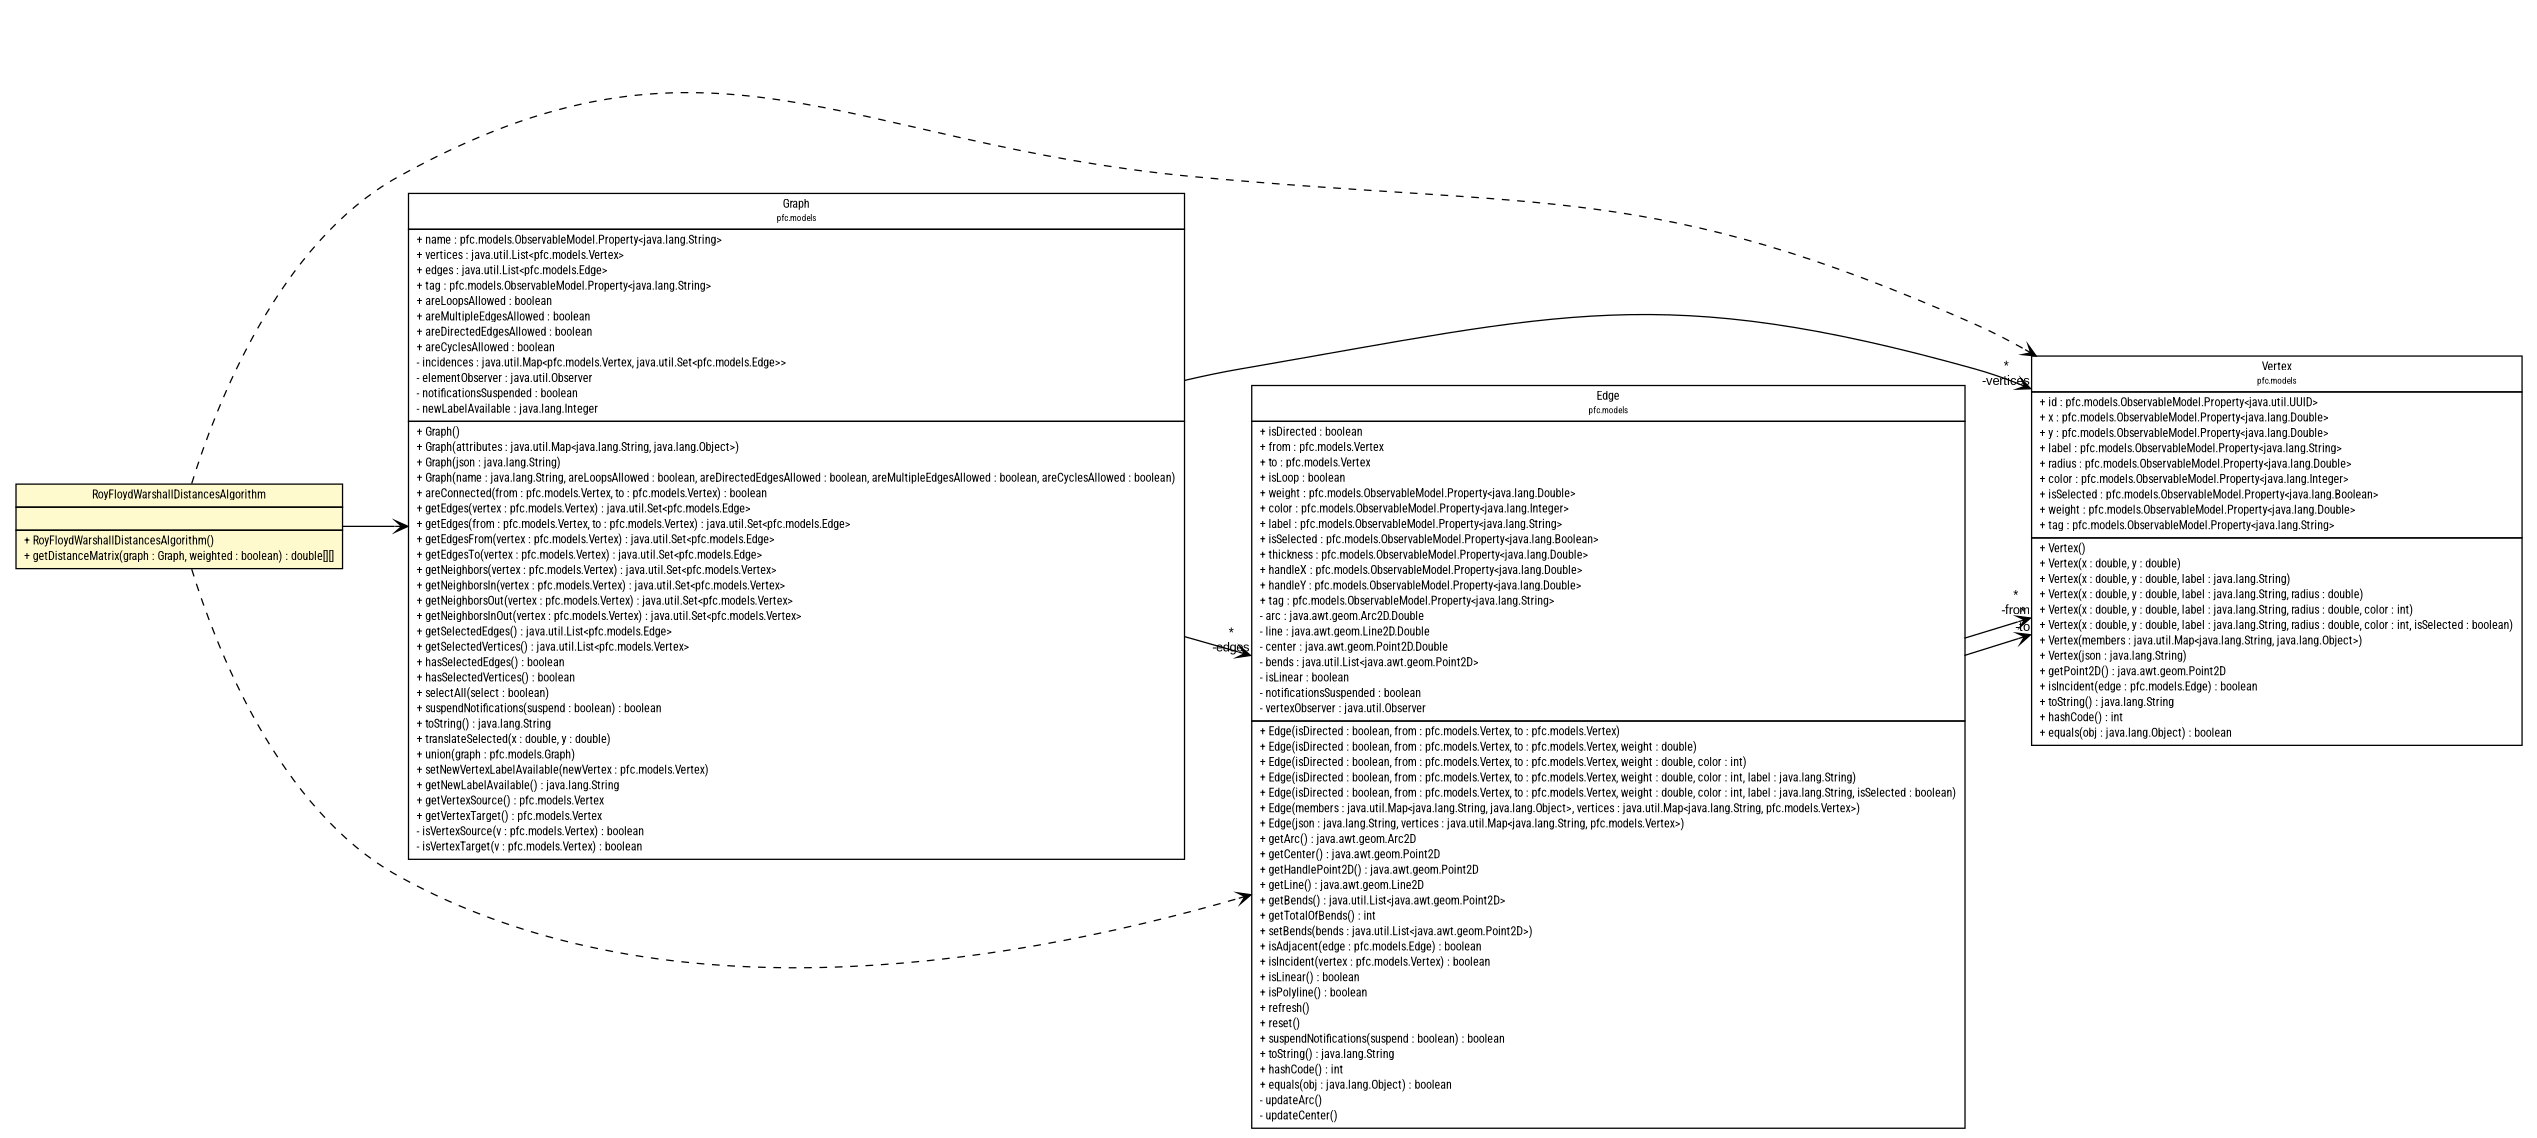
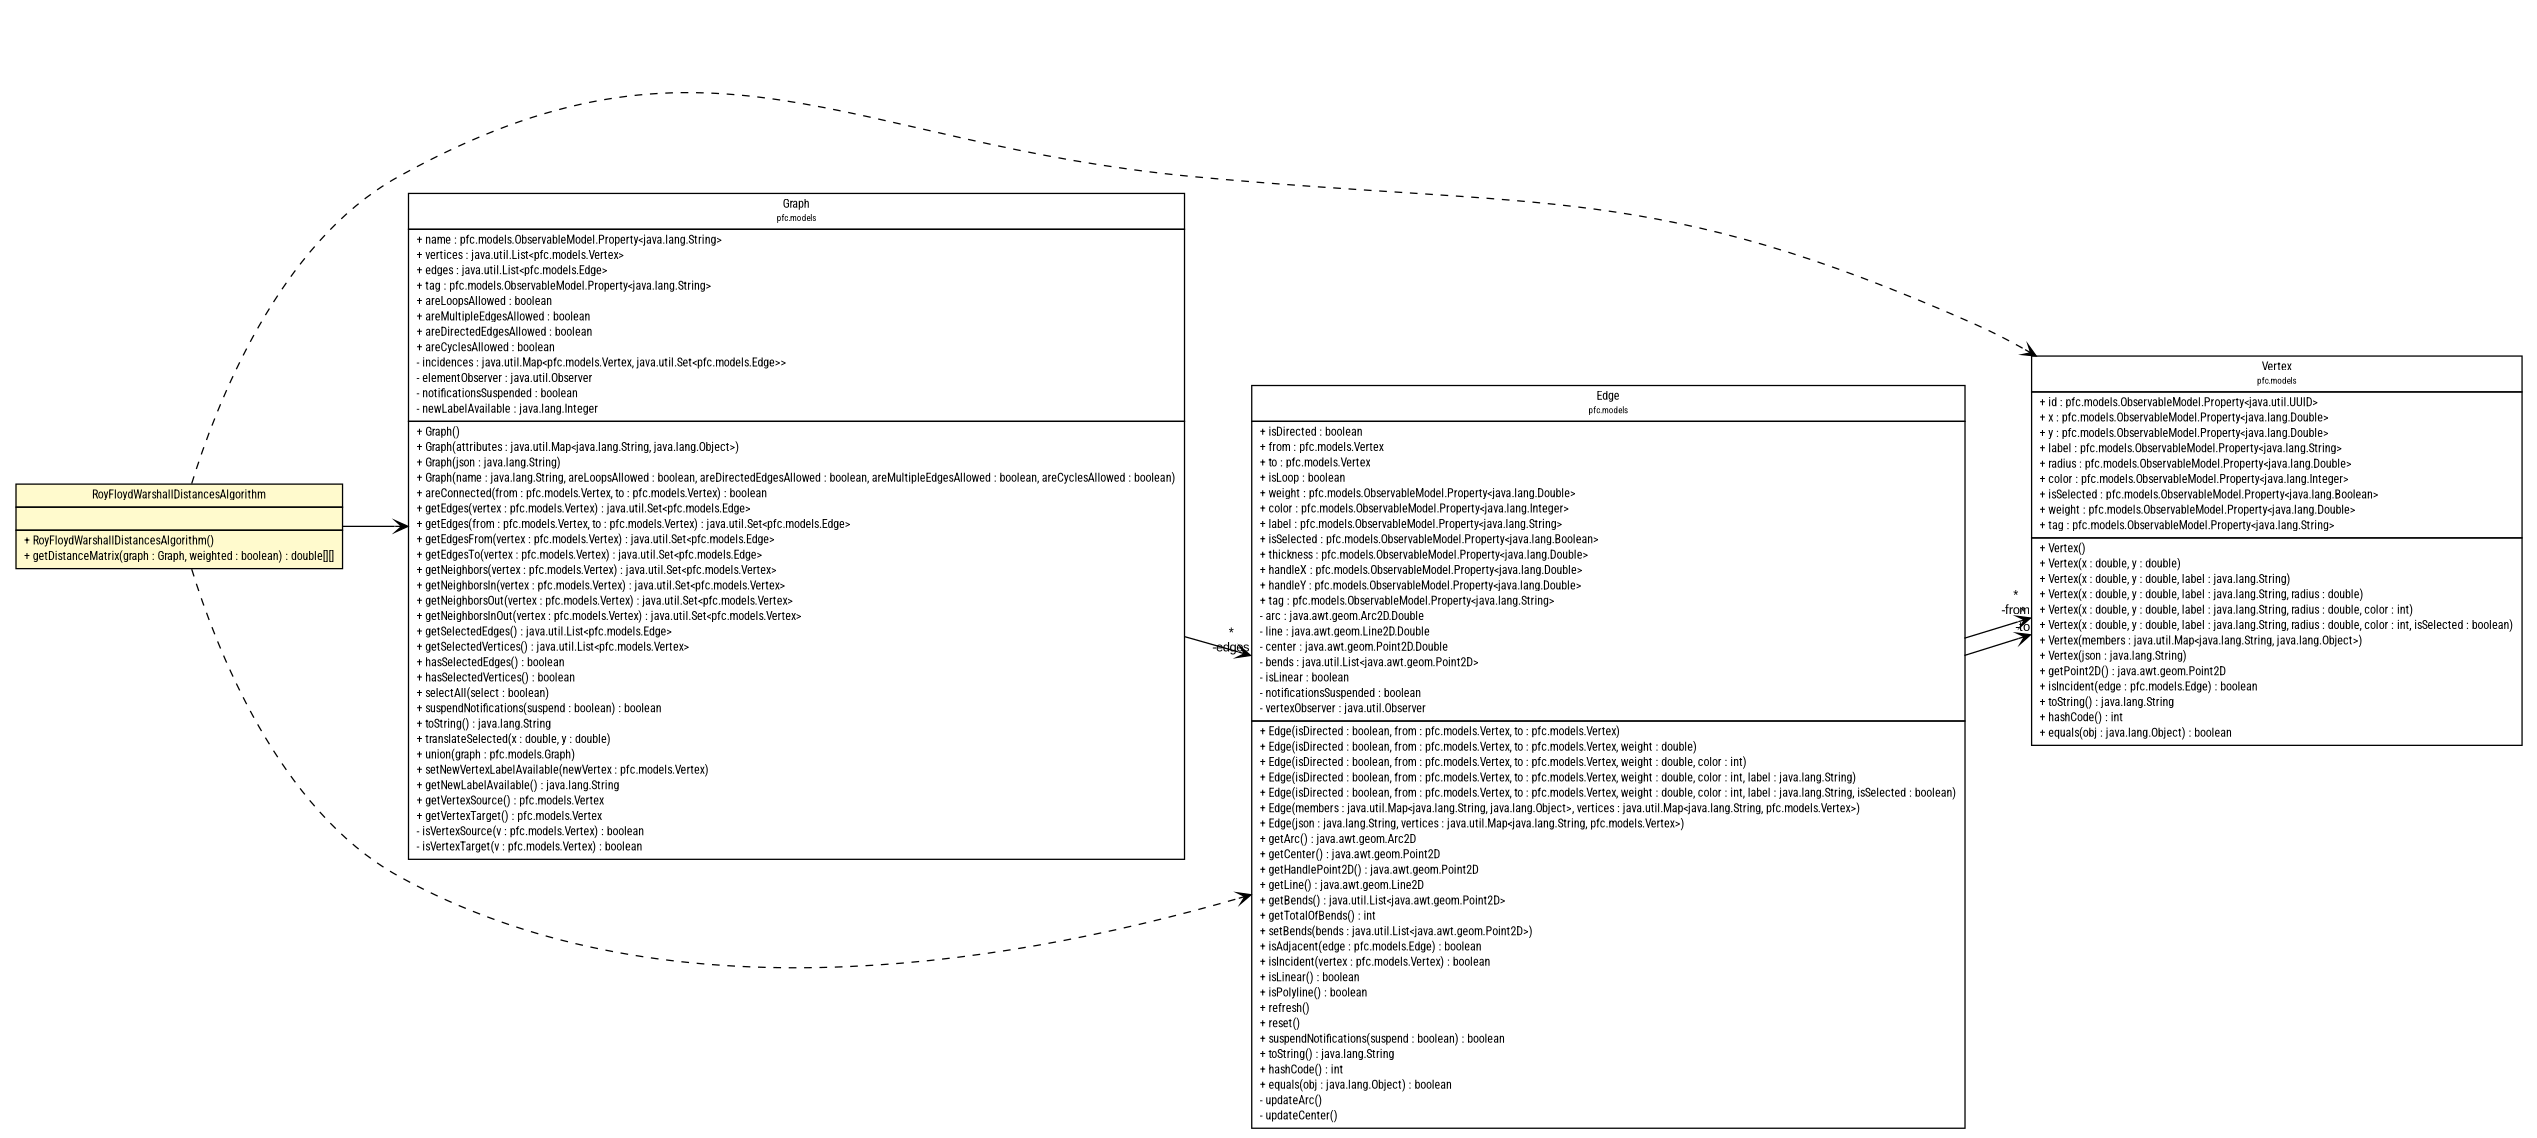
edge "Graph" -> "Vertex": removed
